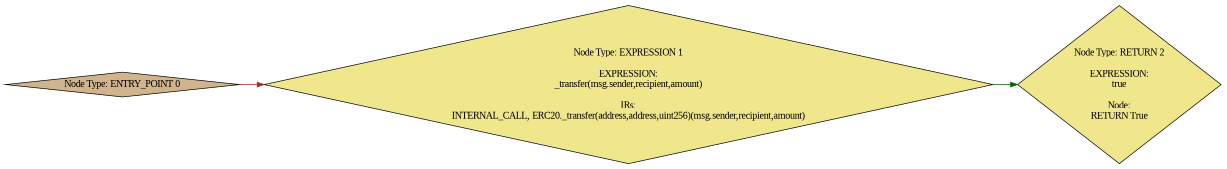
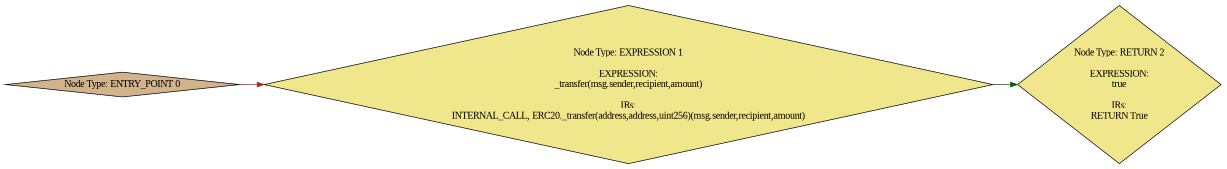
node "Node Type: RETURN 2 EXPRESSION: true Node: RETURN True": label "Node Type: RETURN 2 EXPRESSION: true Node: RETURN True" -> "Node Type: RETURN 2 EXPRESSION: true IRs: RETURN True"
